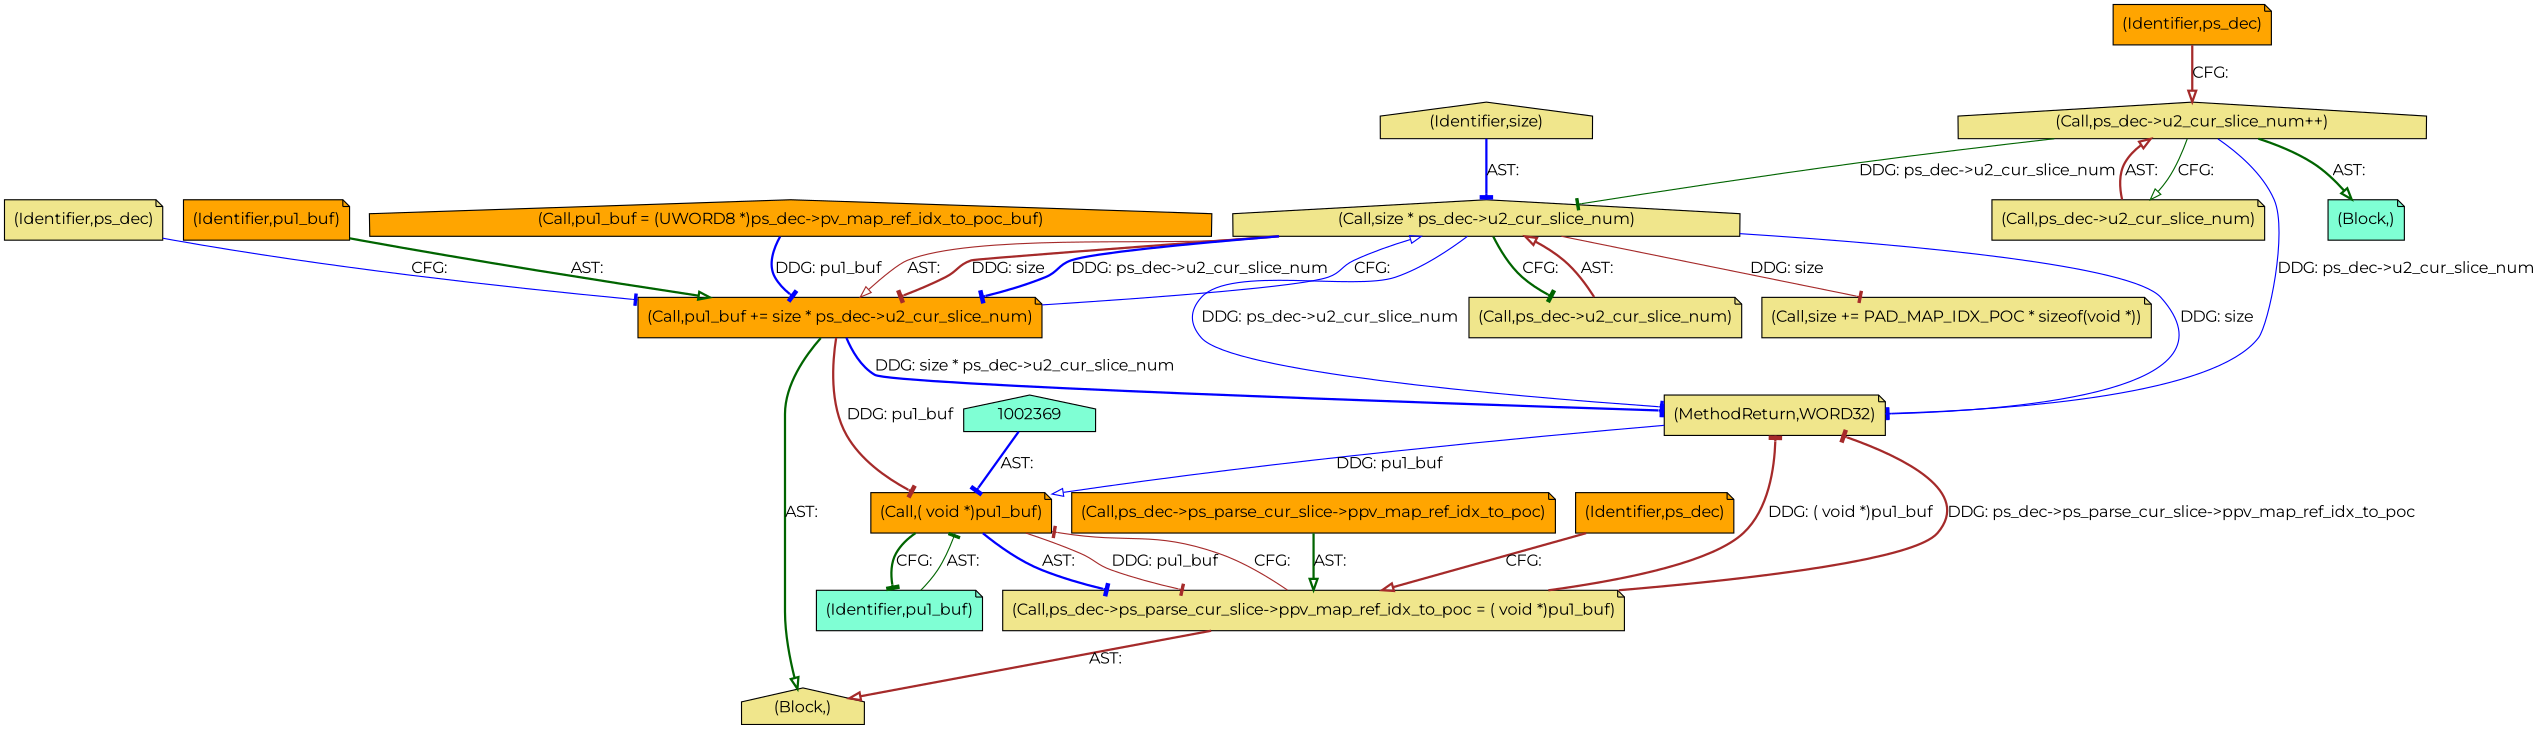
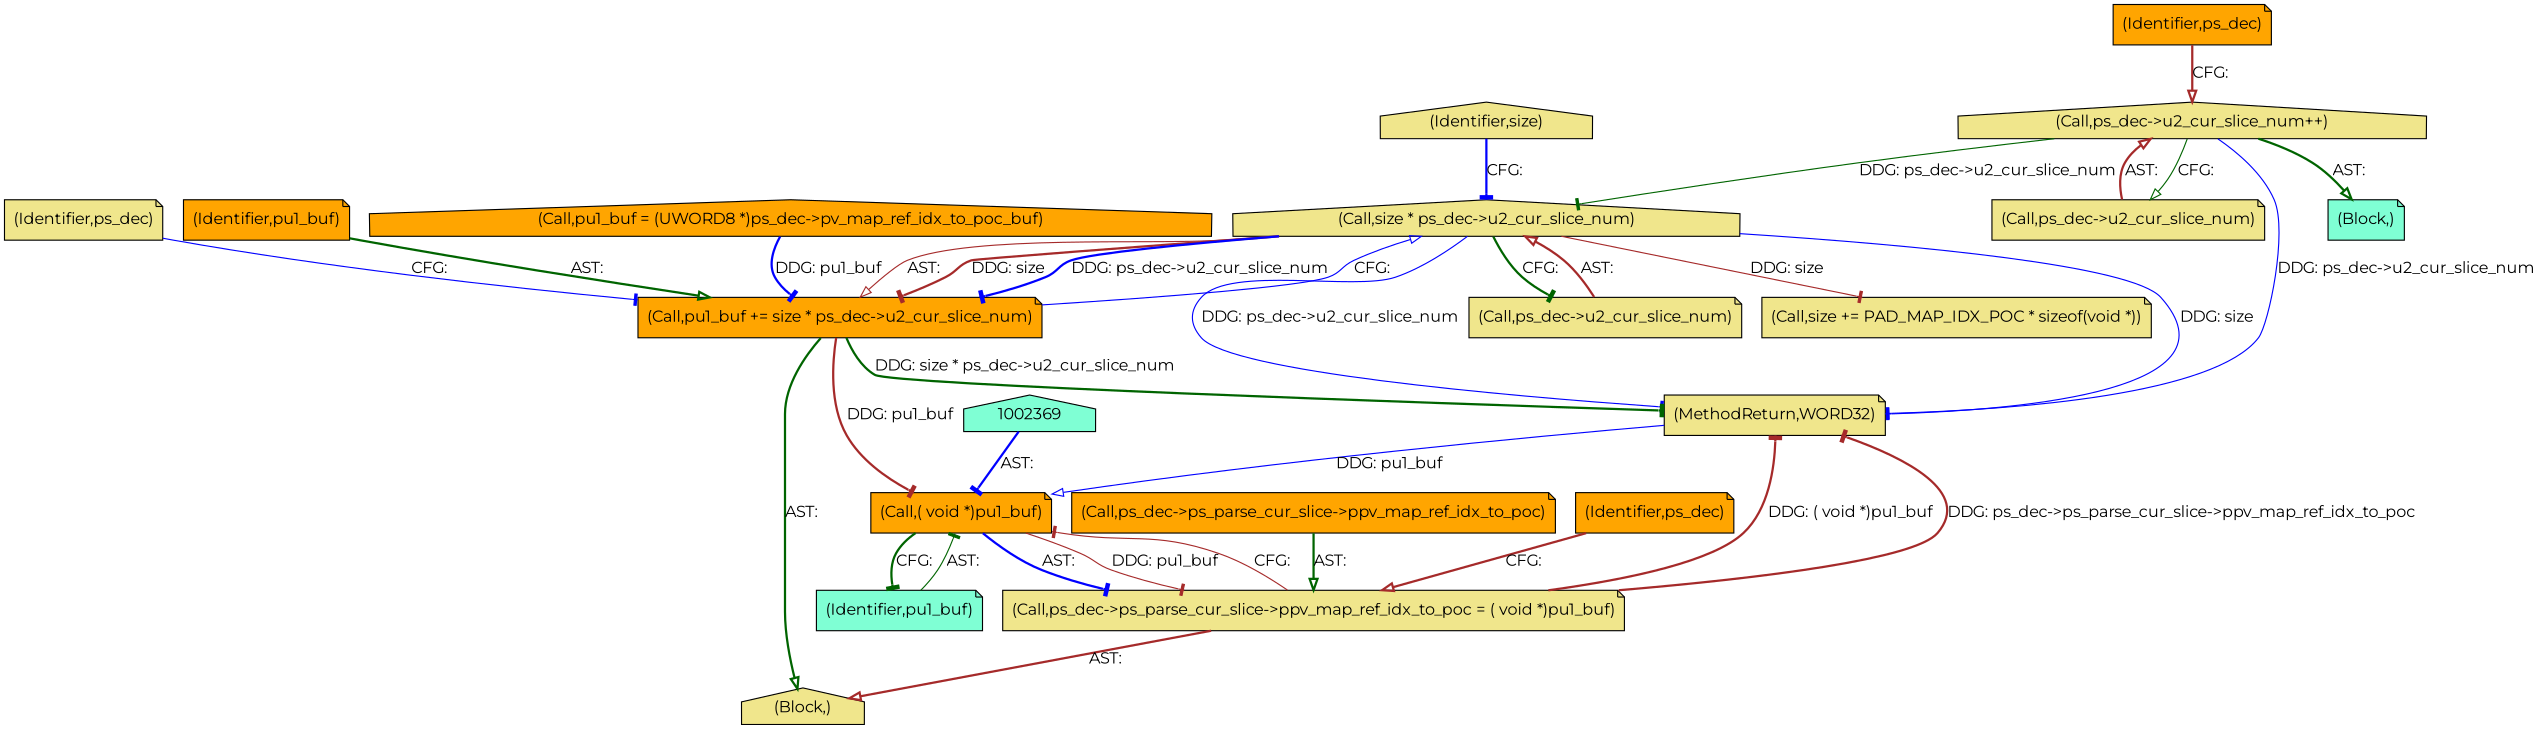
edge "(Identifier,size)" -> "(Call,size * ps_dec->u2_cur_slice_num)": label "AST: " -> "CFG: "
edge "(Call,pu1_buf += size * ps_dec->u2_cur_slice_num)" -> "(MethodReturn,WORD32)": color blue -> darkgreen
